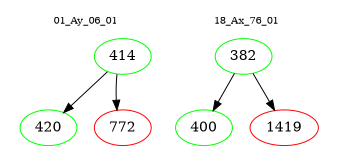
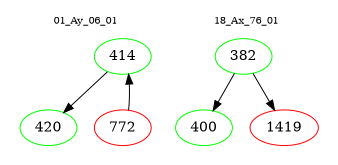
edge "414" -> "772": reversed
